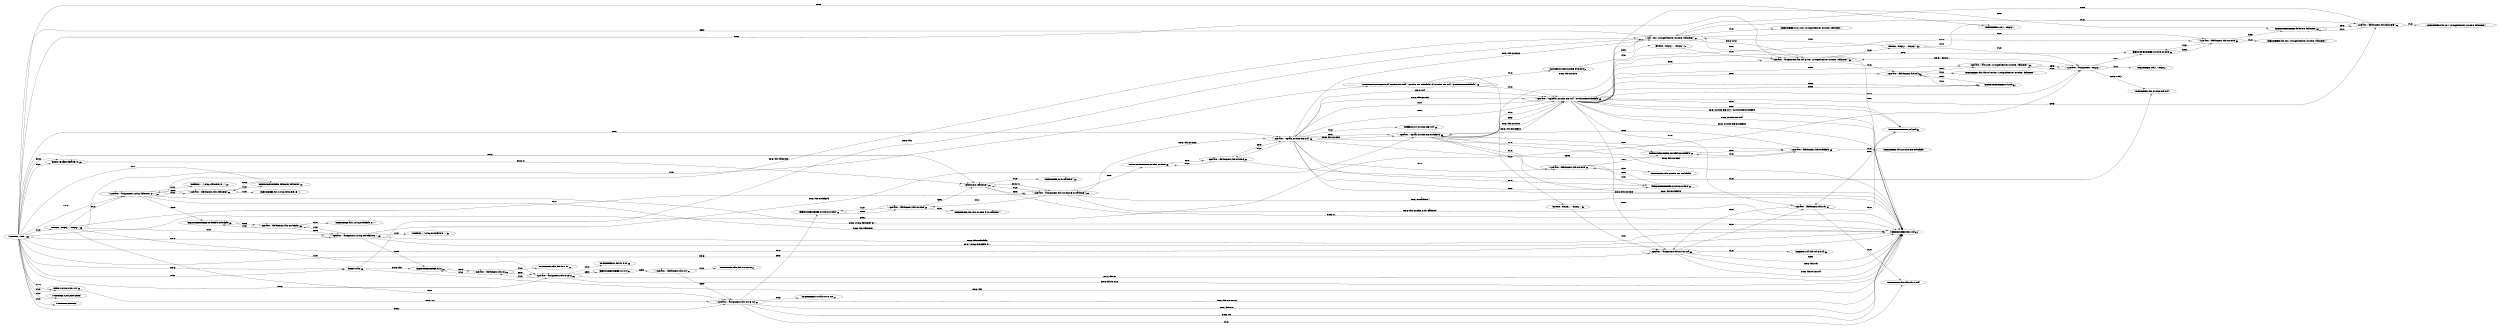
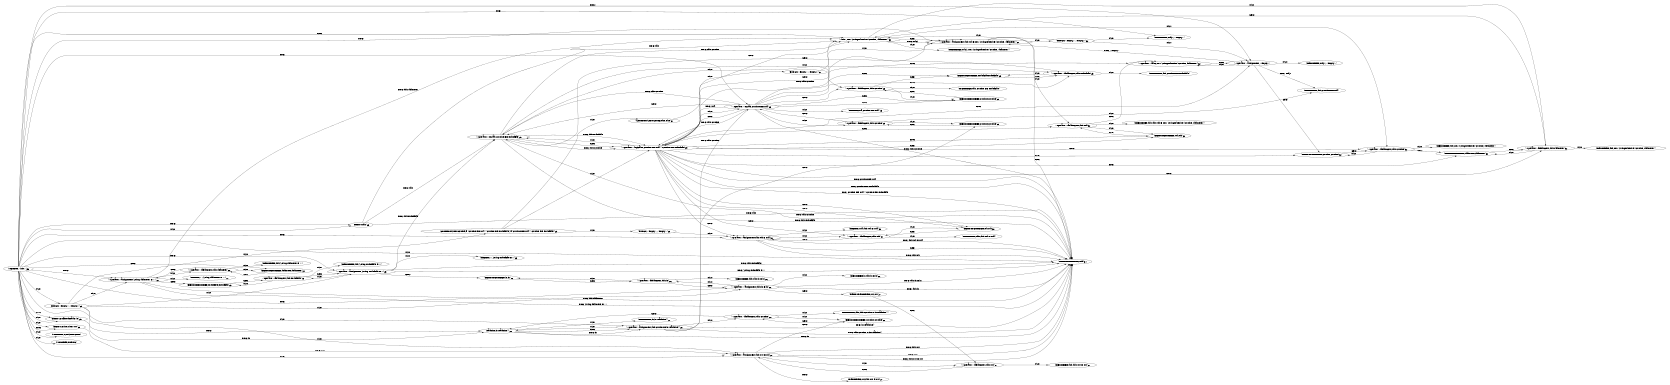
edge "(PARAM,this)" -> "(FIELD_IDENTIFIER,in,in)": now "(PARAM,this)" -> "(<operator>.equals,curLine == endOfFile)"
edge "(<operator>.assignment,this.out = out)" -> "(IDENTIFIER,this,this.tok = null)": now "(<operator>.assignment,this.out = out)" -> "(<operator>.fieldAccess,this.out)"
